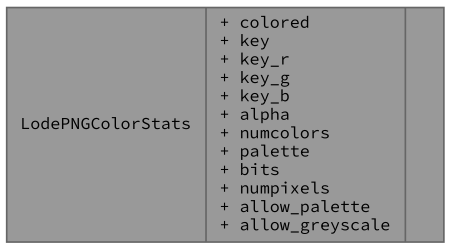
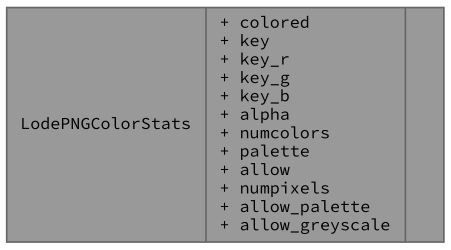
node "LodePNGColorStats": text "+ bits" -> "+ allow"
